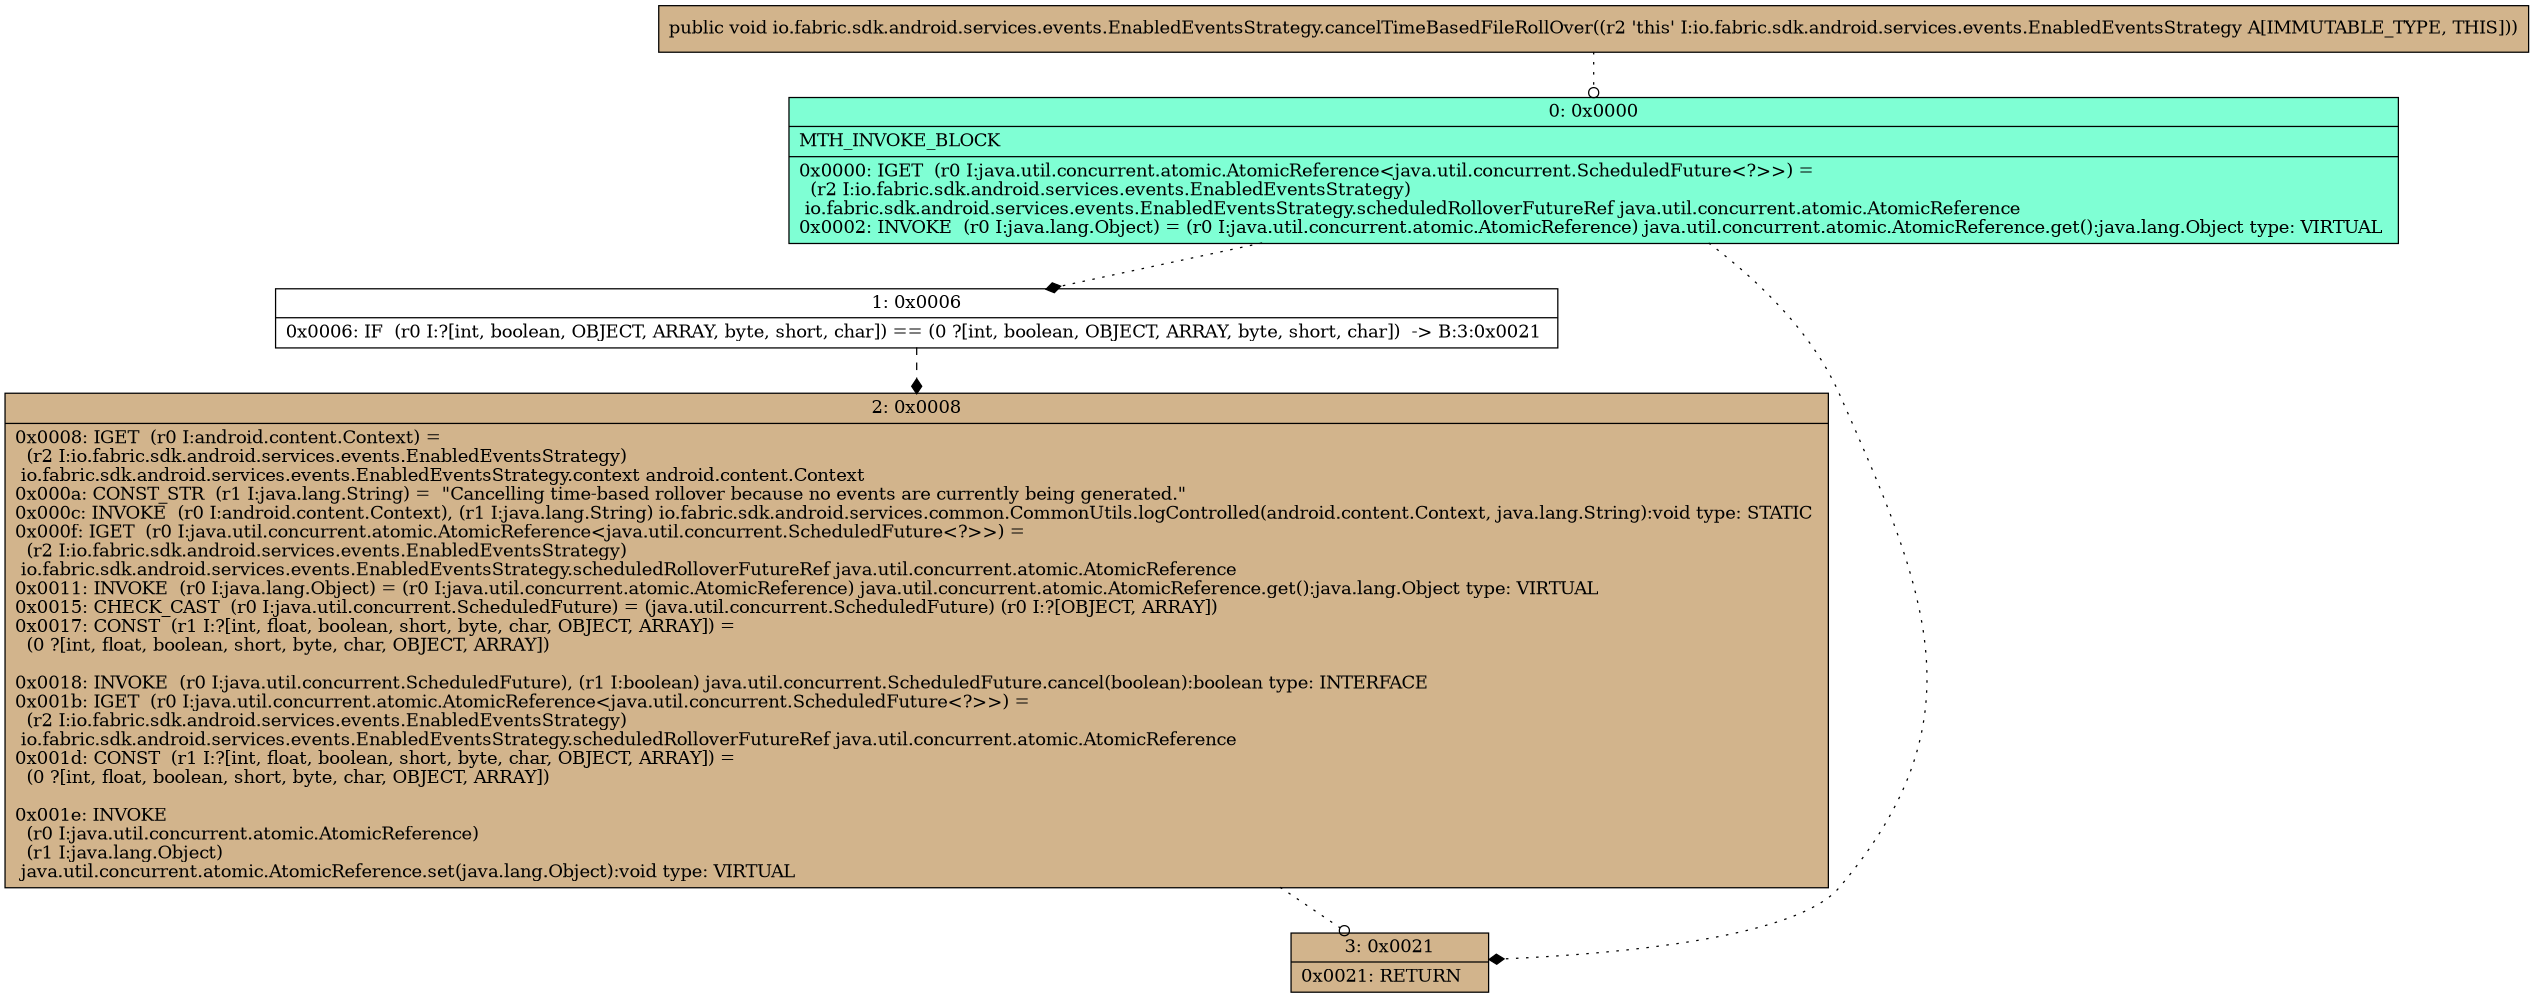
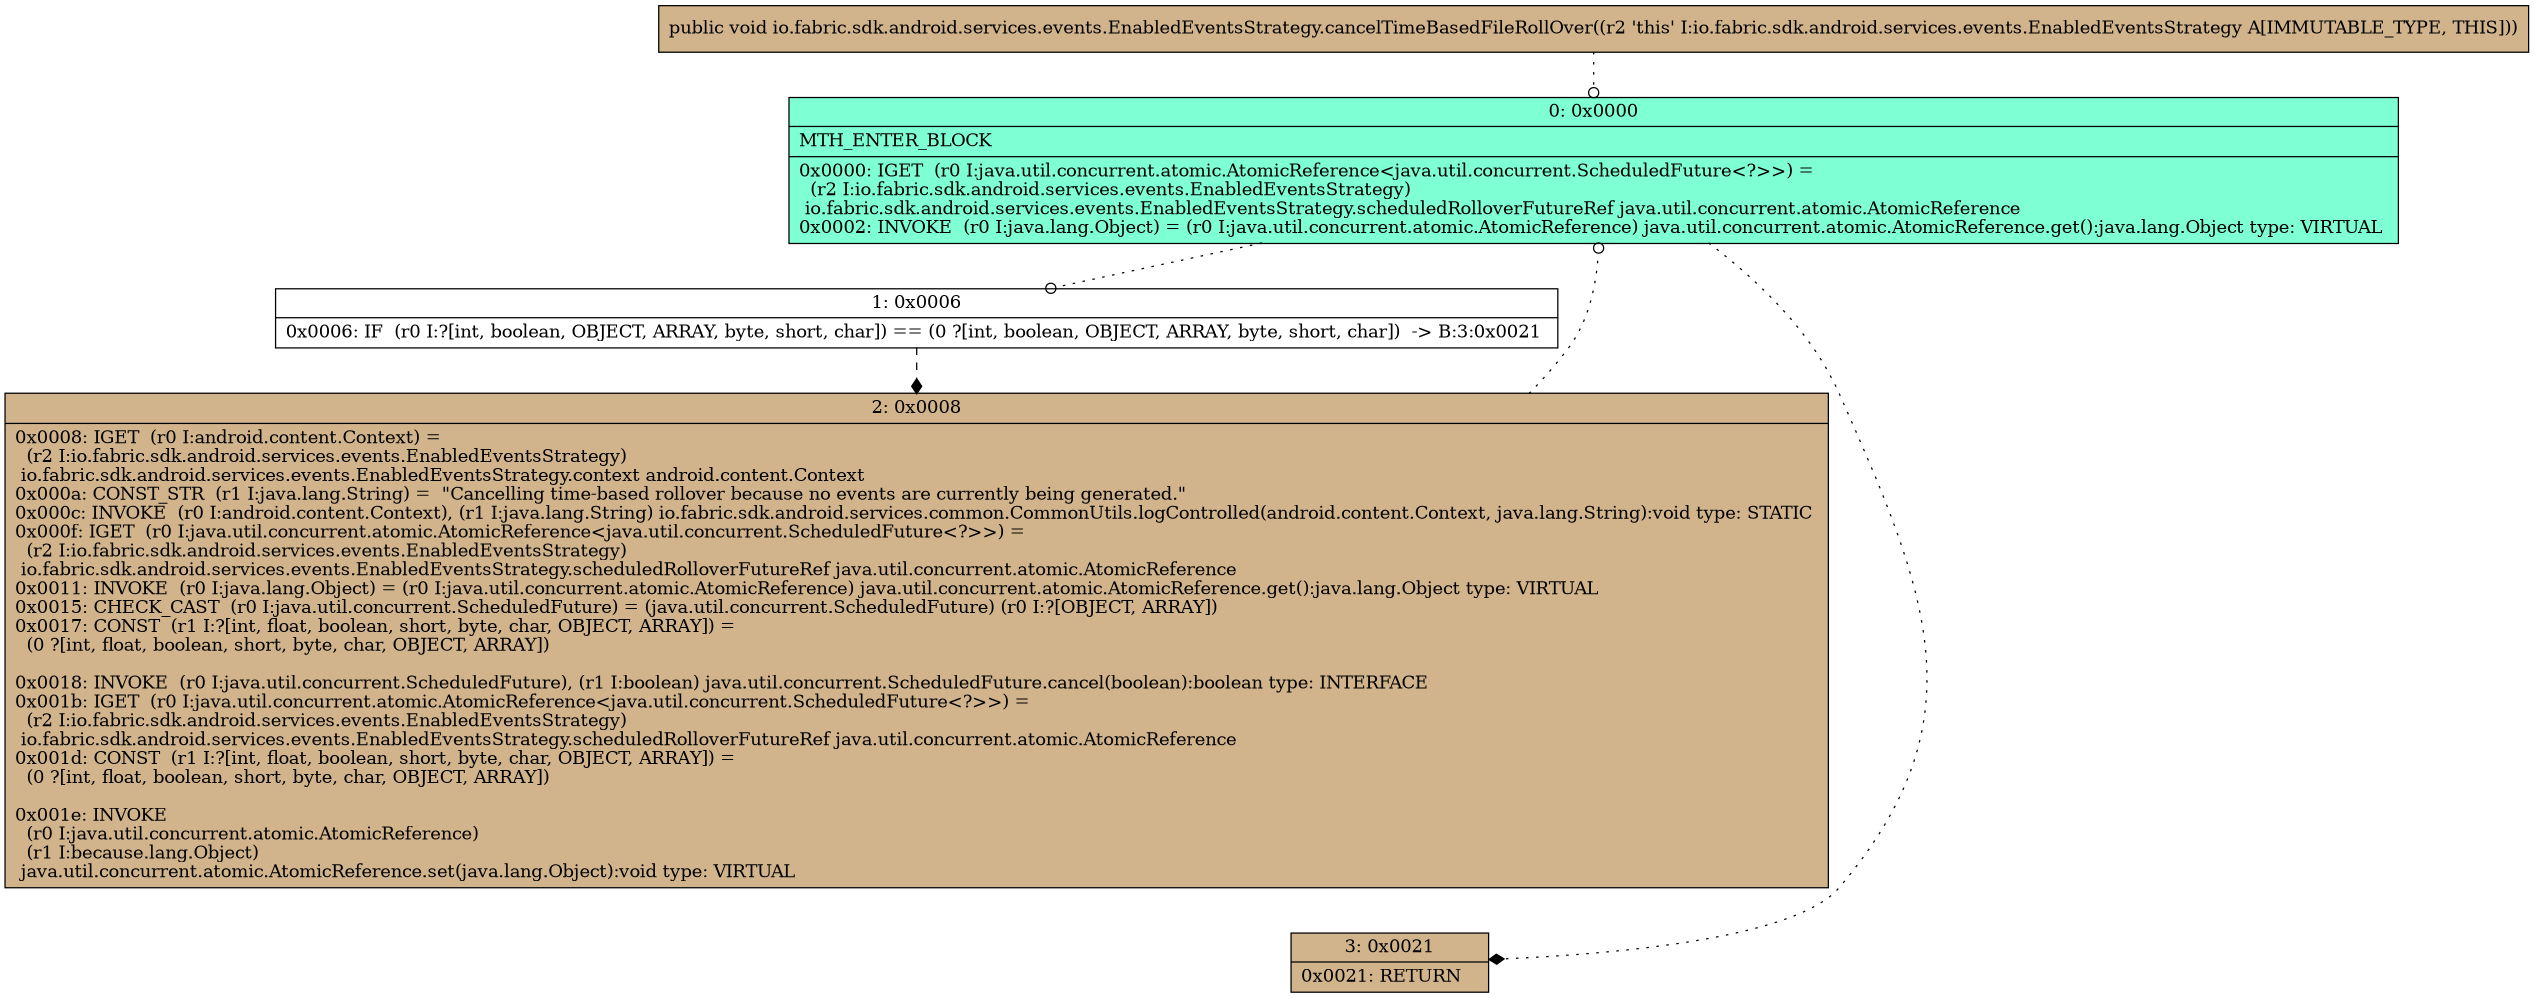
node "0: 0x0000": text "MTH_INVOKE_BLOCK" -> "MTH_ENTER_BLOCK"
edge "0: 0x0000" -> "1: 0x0006": arrowhead diamond -> odot
node "2: 0x0008": text "(r1 I:java.lang.Object)" -> "(r1 I:because.lang.Object)"
edge "2: 0x0008" -> "3: 0x0021": now "2: 0x0008" -> "0: 0x0000"
